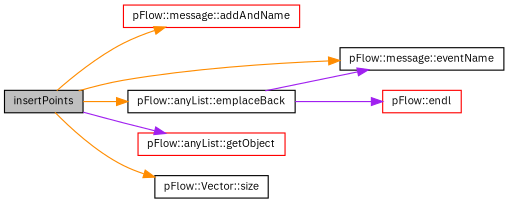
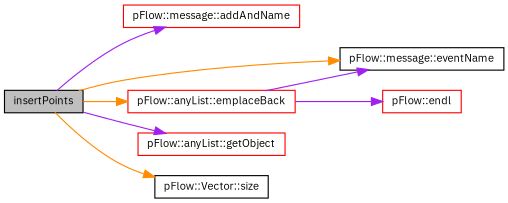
edge "insertPoints" -> "pFlow::message::addAndName": color darkorange -> purple
node "pFlow::anyList::emplaceBack": color black -> red
